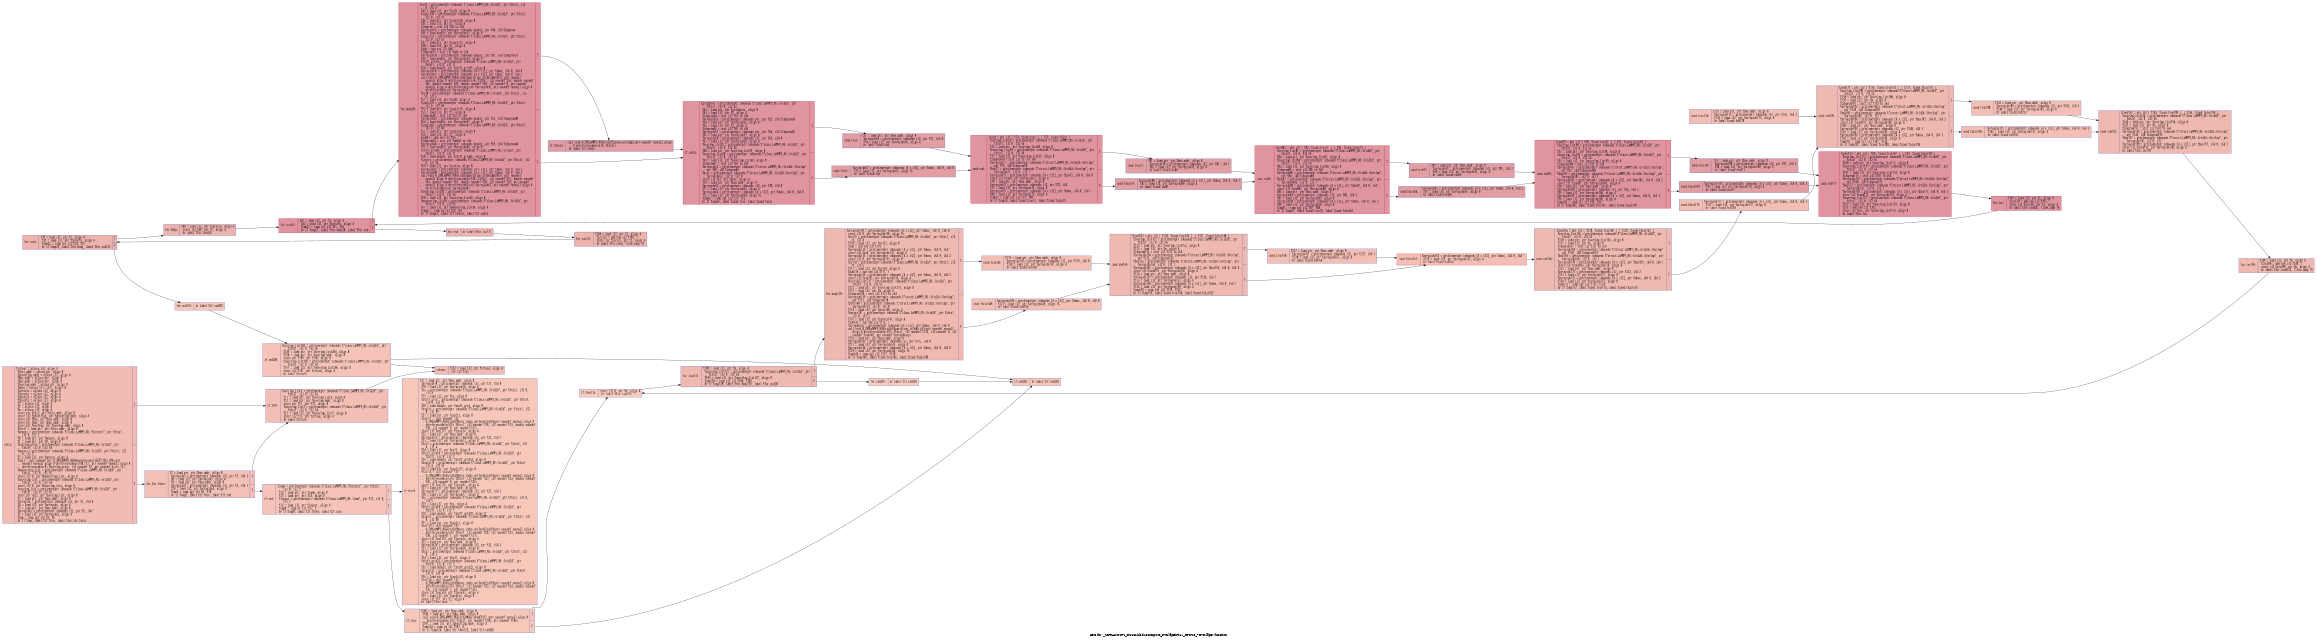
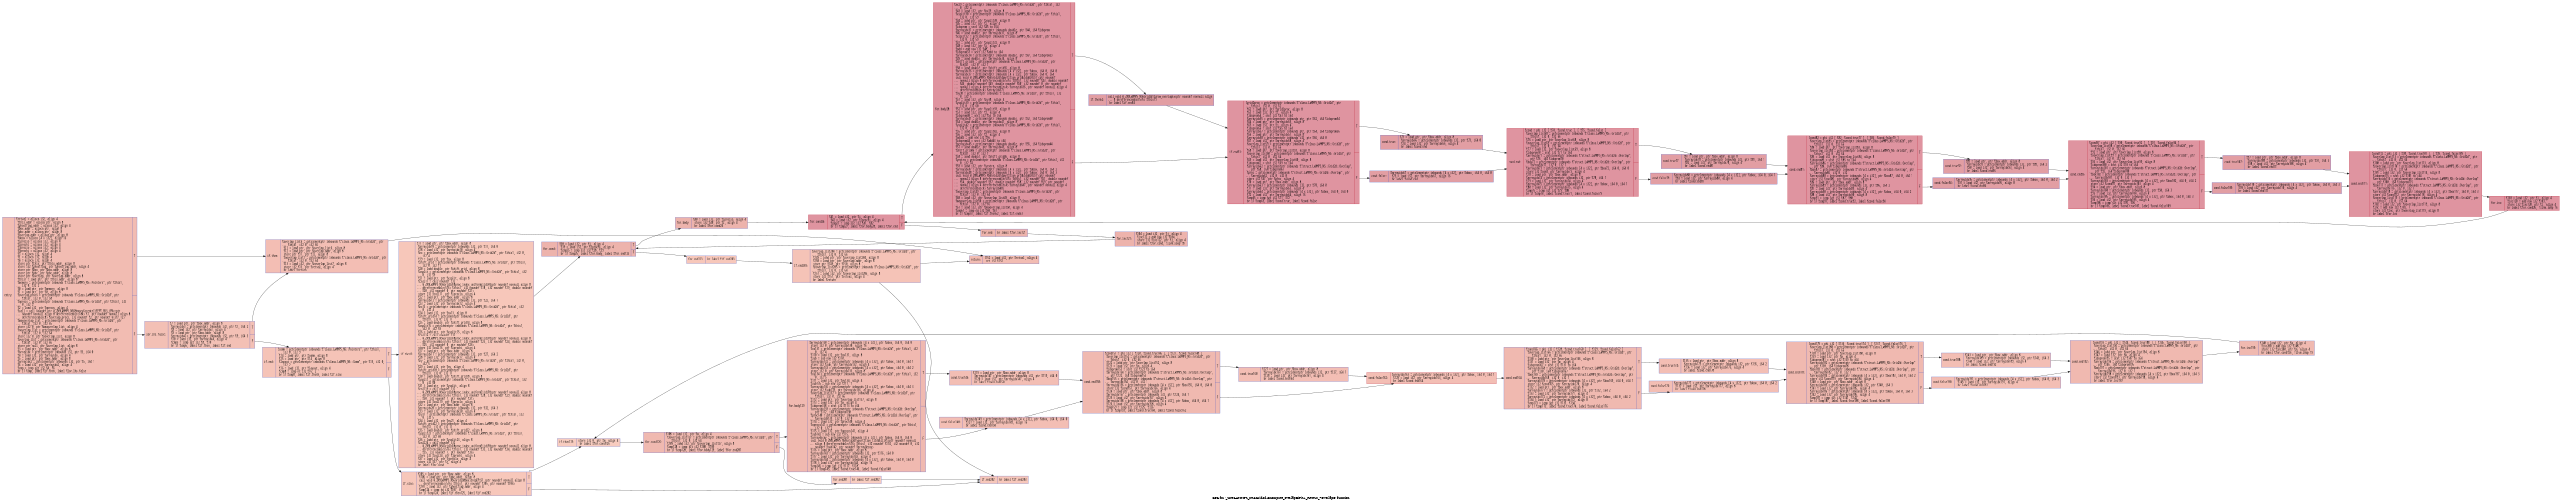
edge "if.then9:" -> "for.cond:": added
edge "cond.end164:" -> "cond.true174:": added
